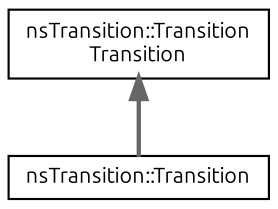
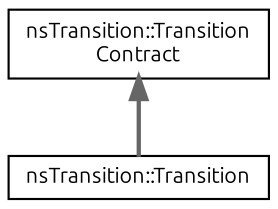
node "nsTransition::Transition Transition": label "nsTransition::Transition Transition" -> "nsTransition::Transition Contract"
